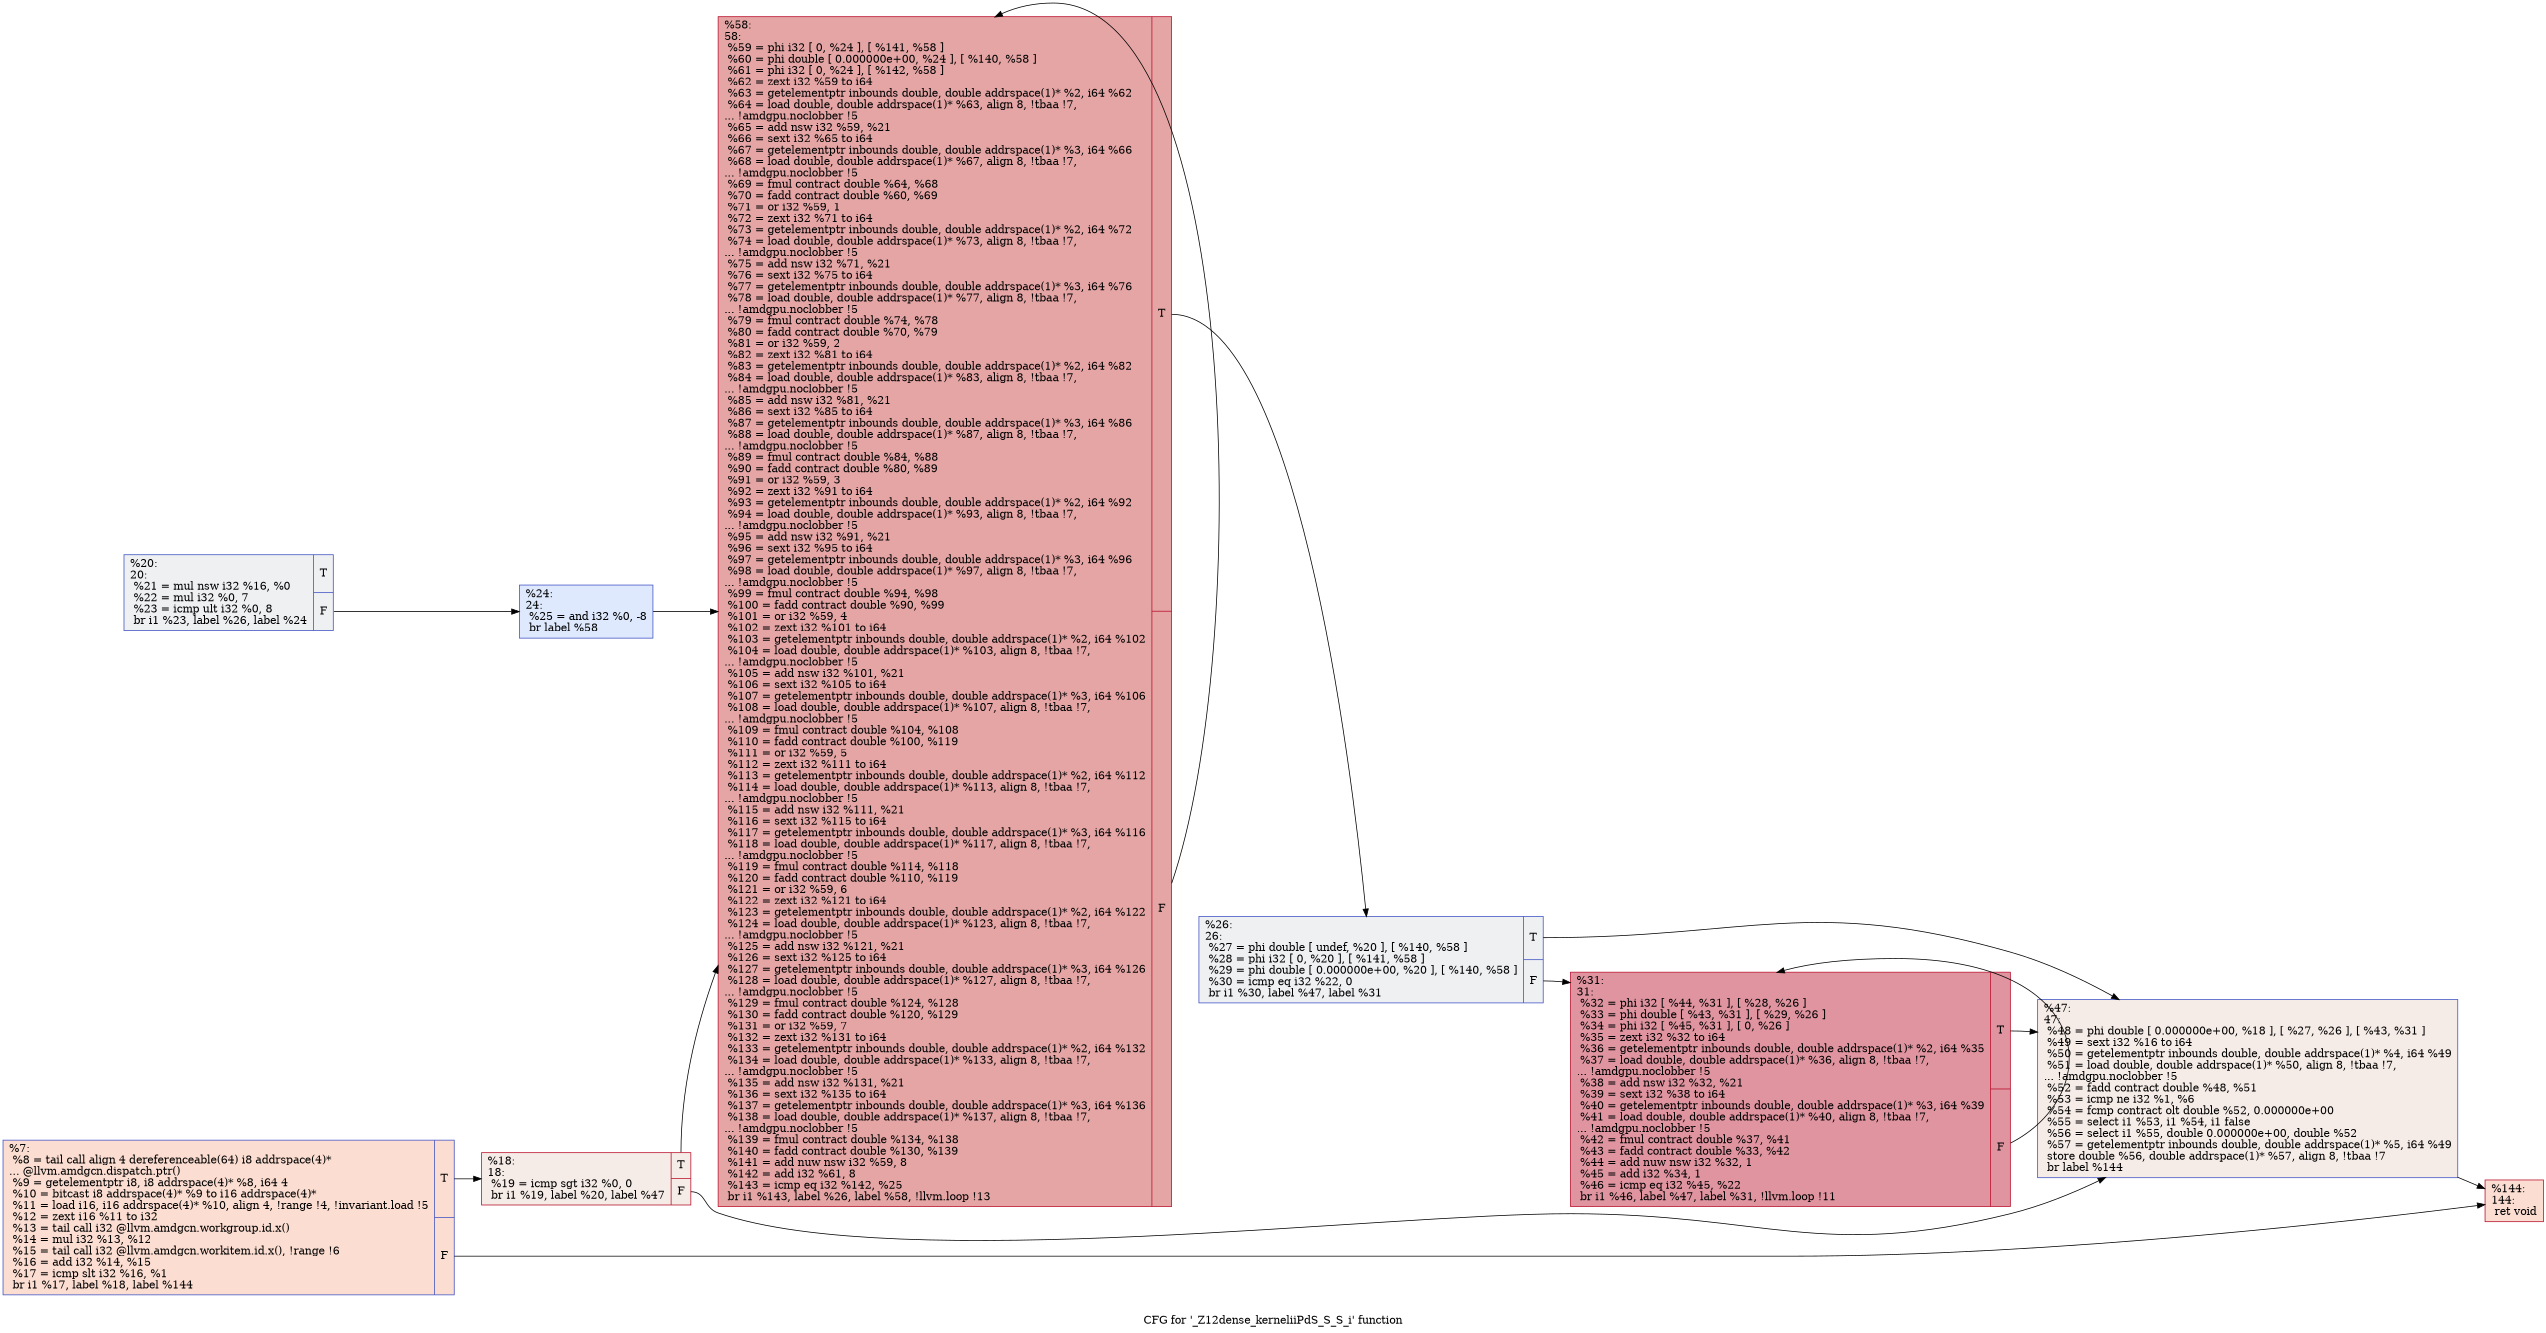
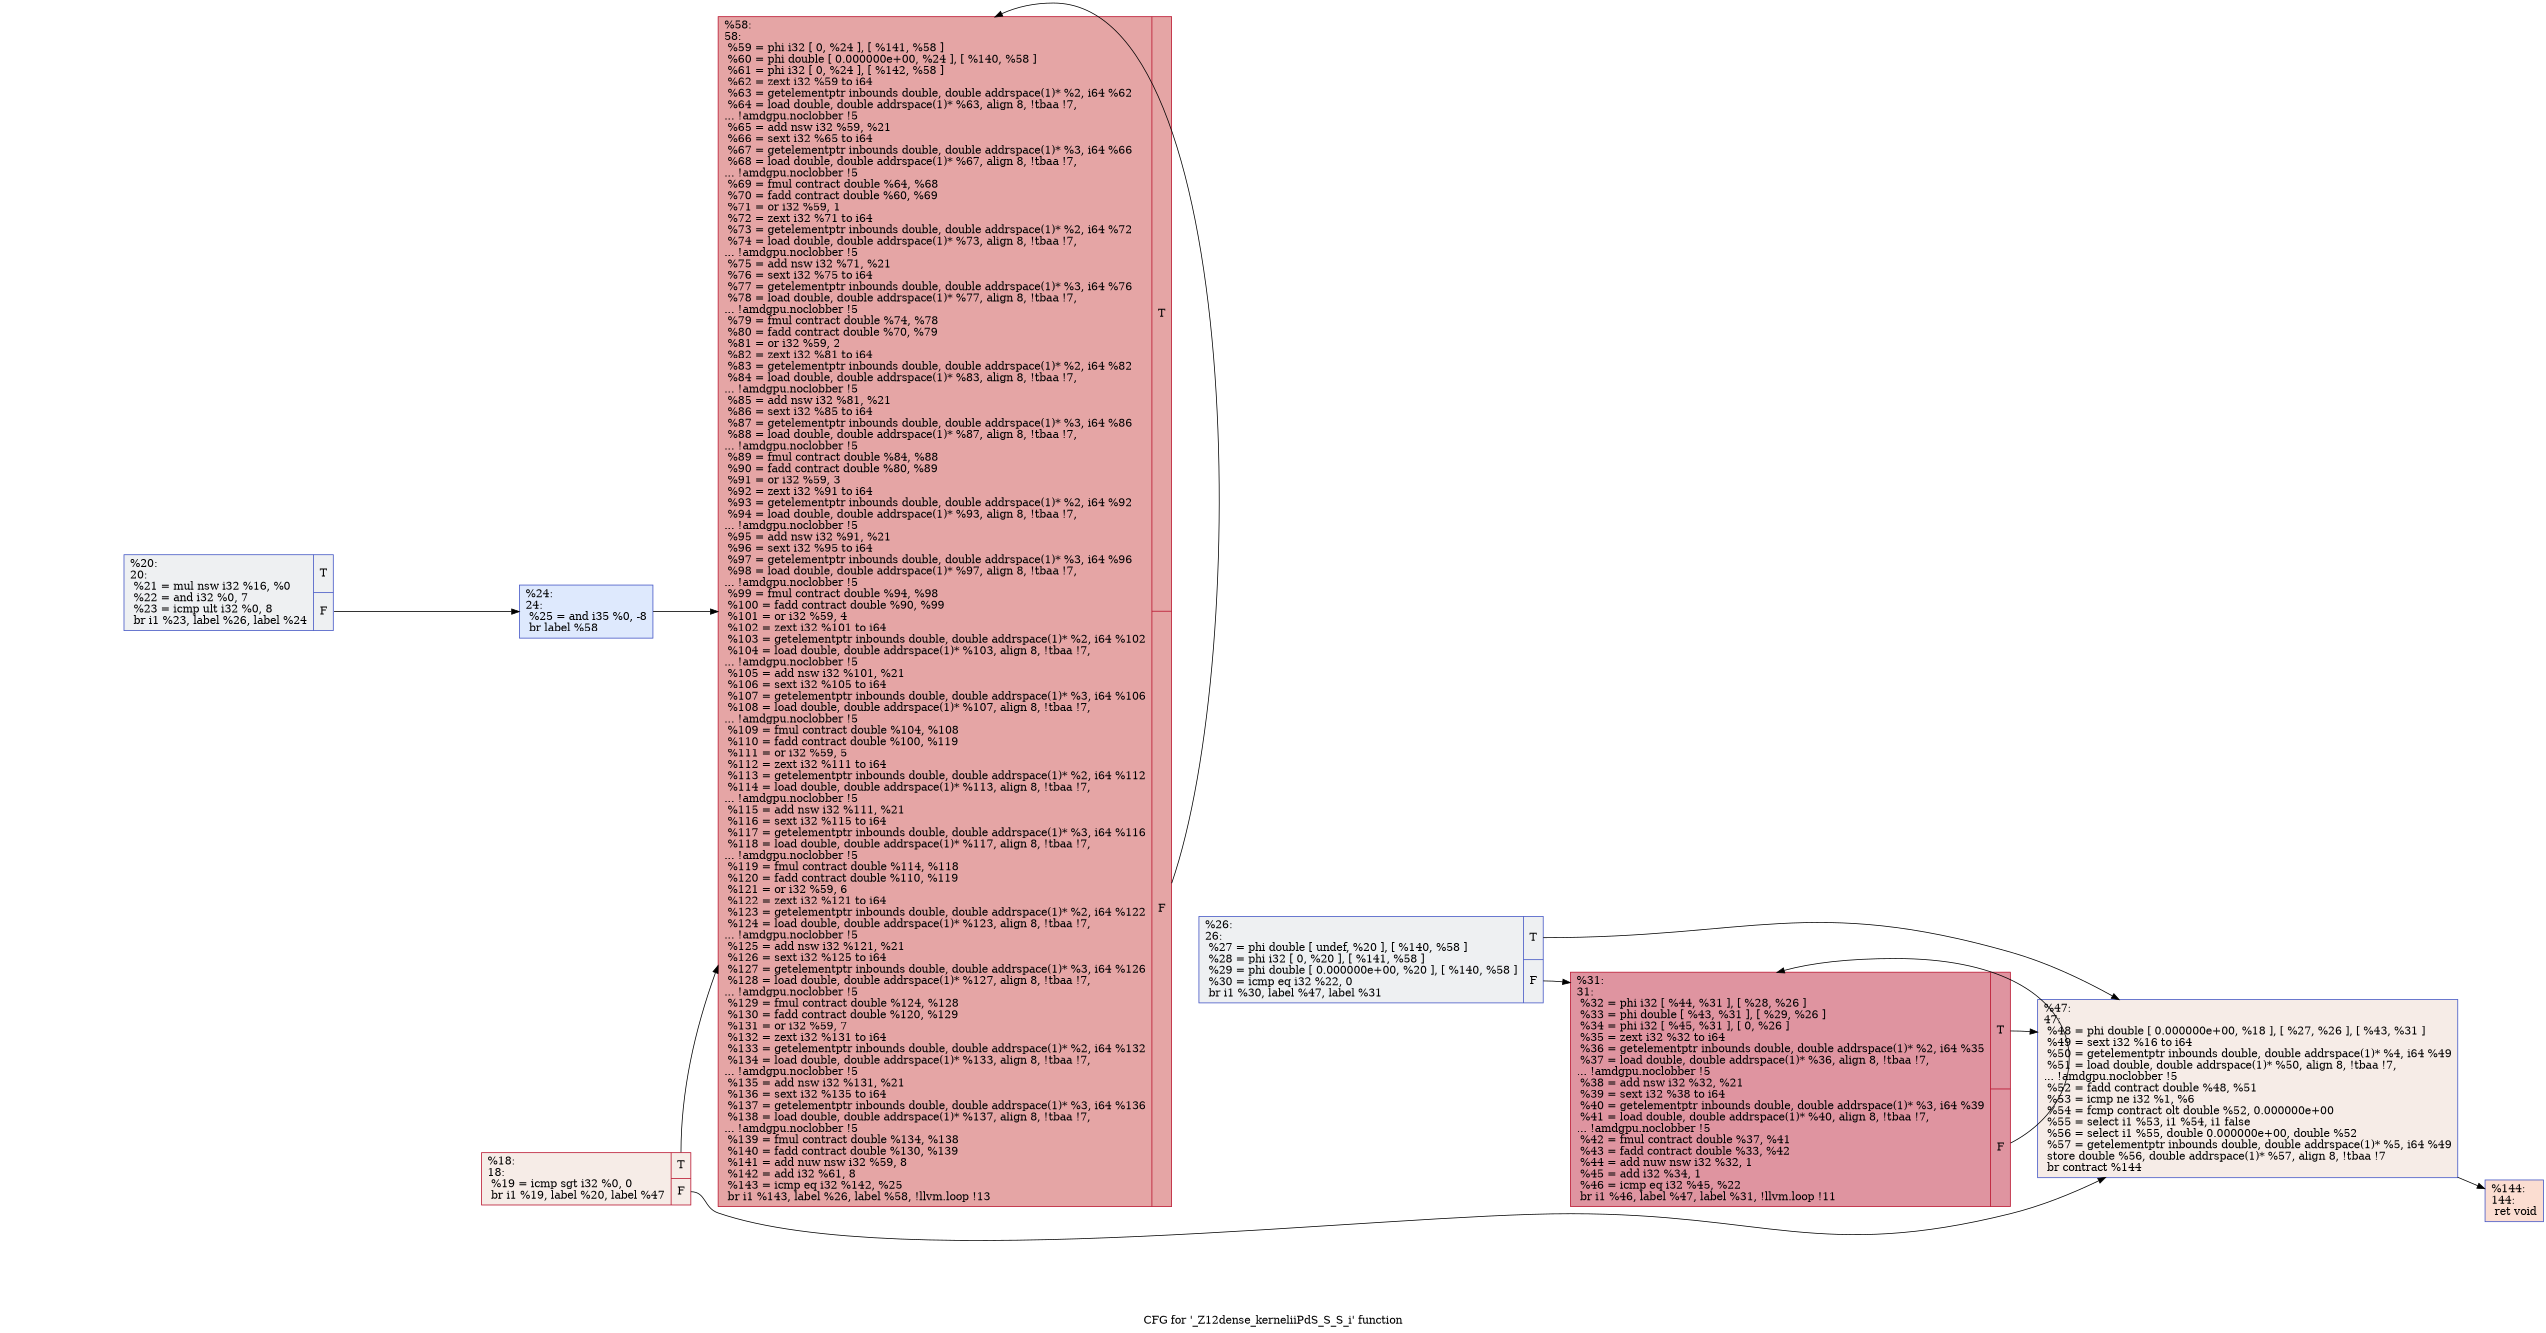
edge "%58:" -> "%26:": removed
node "%20:": text "%22 = mul i32 %0, 7" -> "%22 = and i32 %0, 7"
node "%24:": text "%25 = and i32 %0, -8" -> "%25 = and i35 %0, -8"
node "%47:": text "br label %144" -> "br contract %144"
node "%144:": color #b70d28ff -> #3d50c3ff
node "%7:": removed
